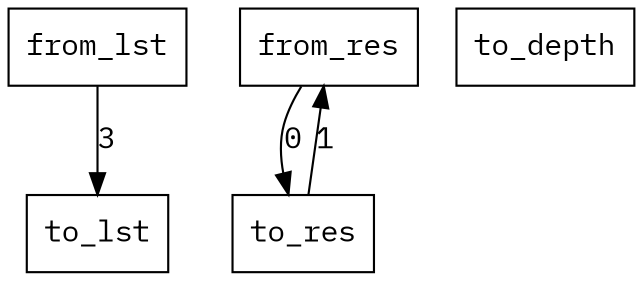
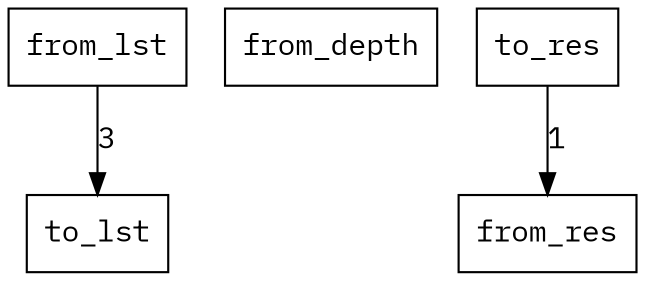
node "from_depth": added
node "to_depth": removed
edge "from_res" -> "to_res": removed, label "0"
